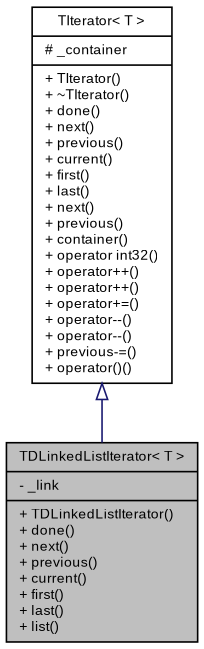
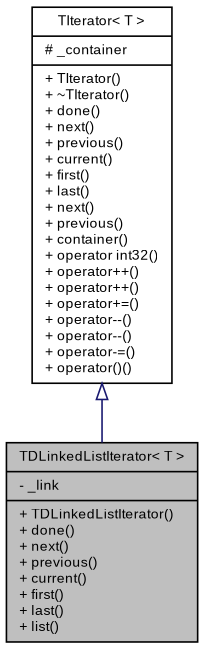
node "TIterator< T >": text "+ previous-=()" -> "+ operator-=()"
